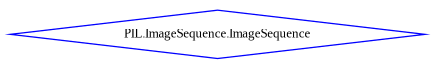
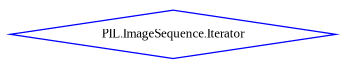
node "PIL.ImageSequence.ImageSequence": label "PIL.ImageSequence.ImageSequence" -> "PIL.ImageSequence.Iterator"
